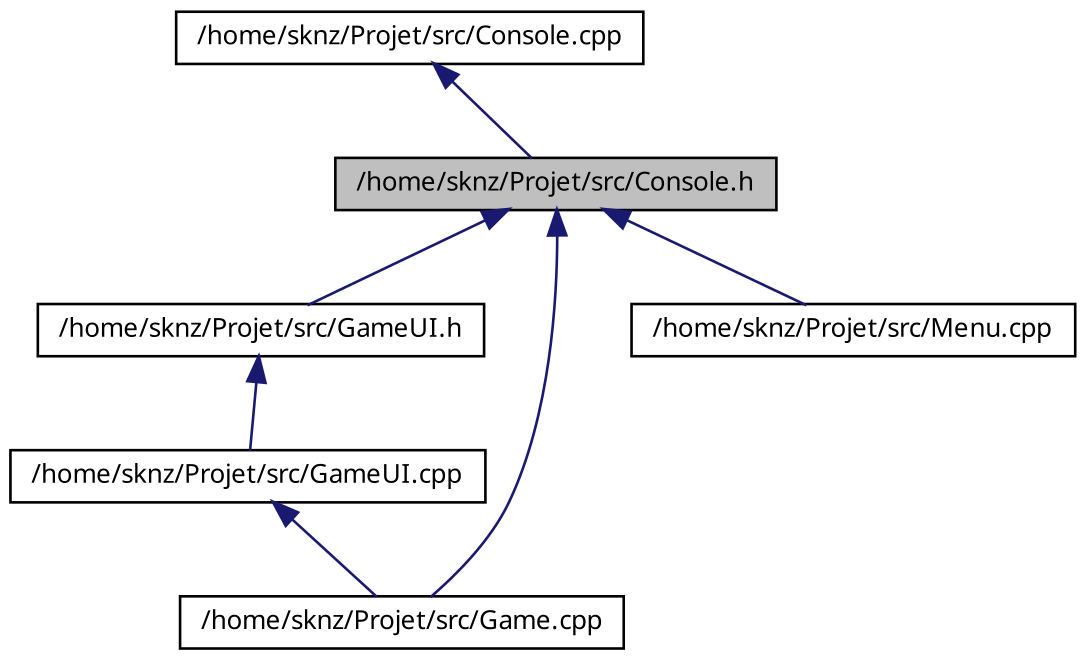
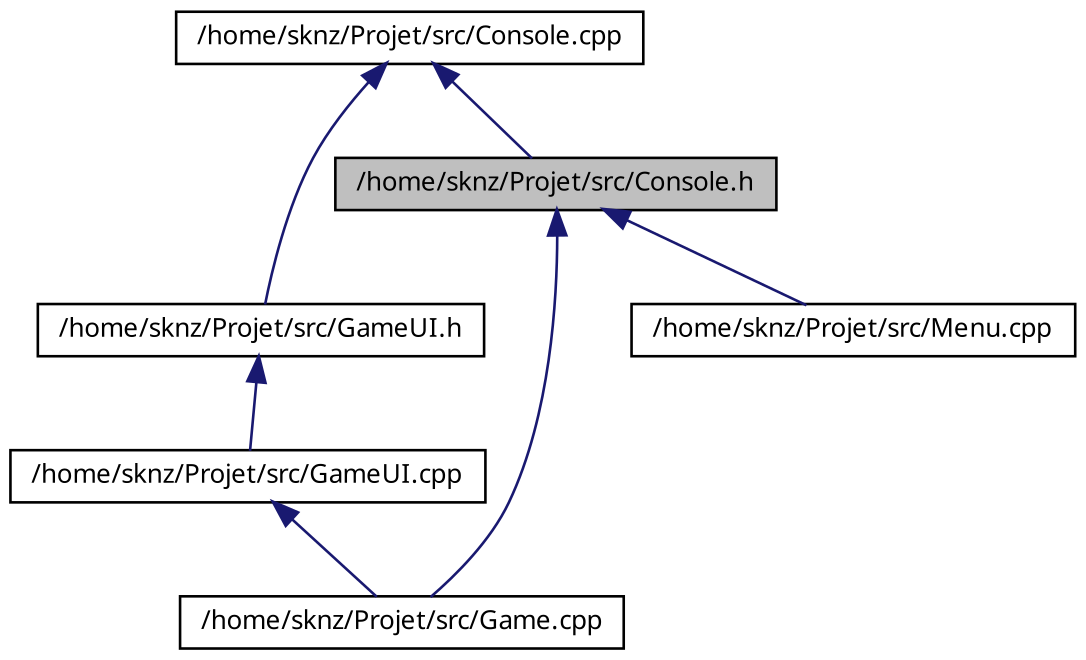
edge "/home/sknz/Projet/src/GameUI.h" -> "/home/sknz/Projet/src/Console.h": now "/home/sknz/Projet/src/GameUI.h" -> "/home/sknz/Projet/src/Console.cpp"
